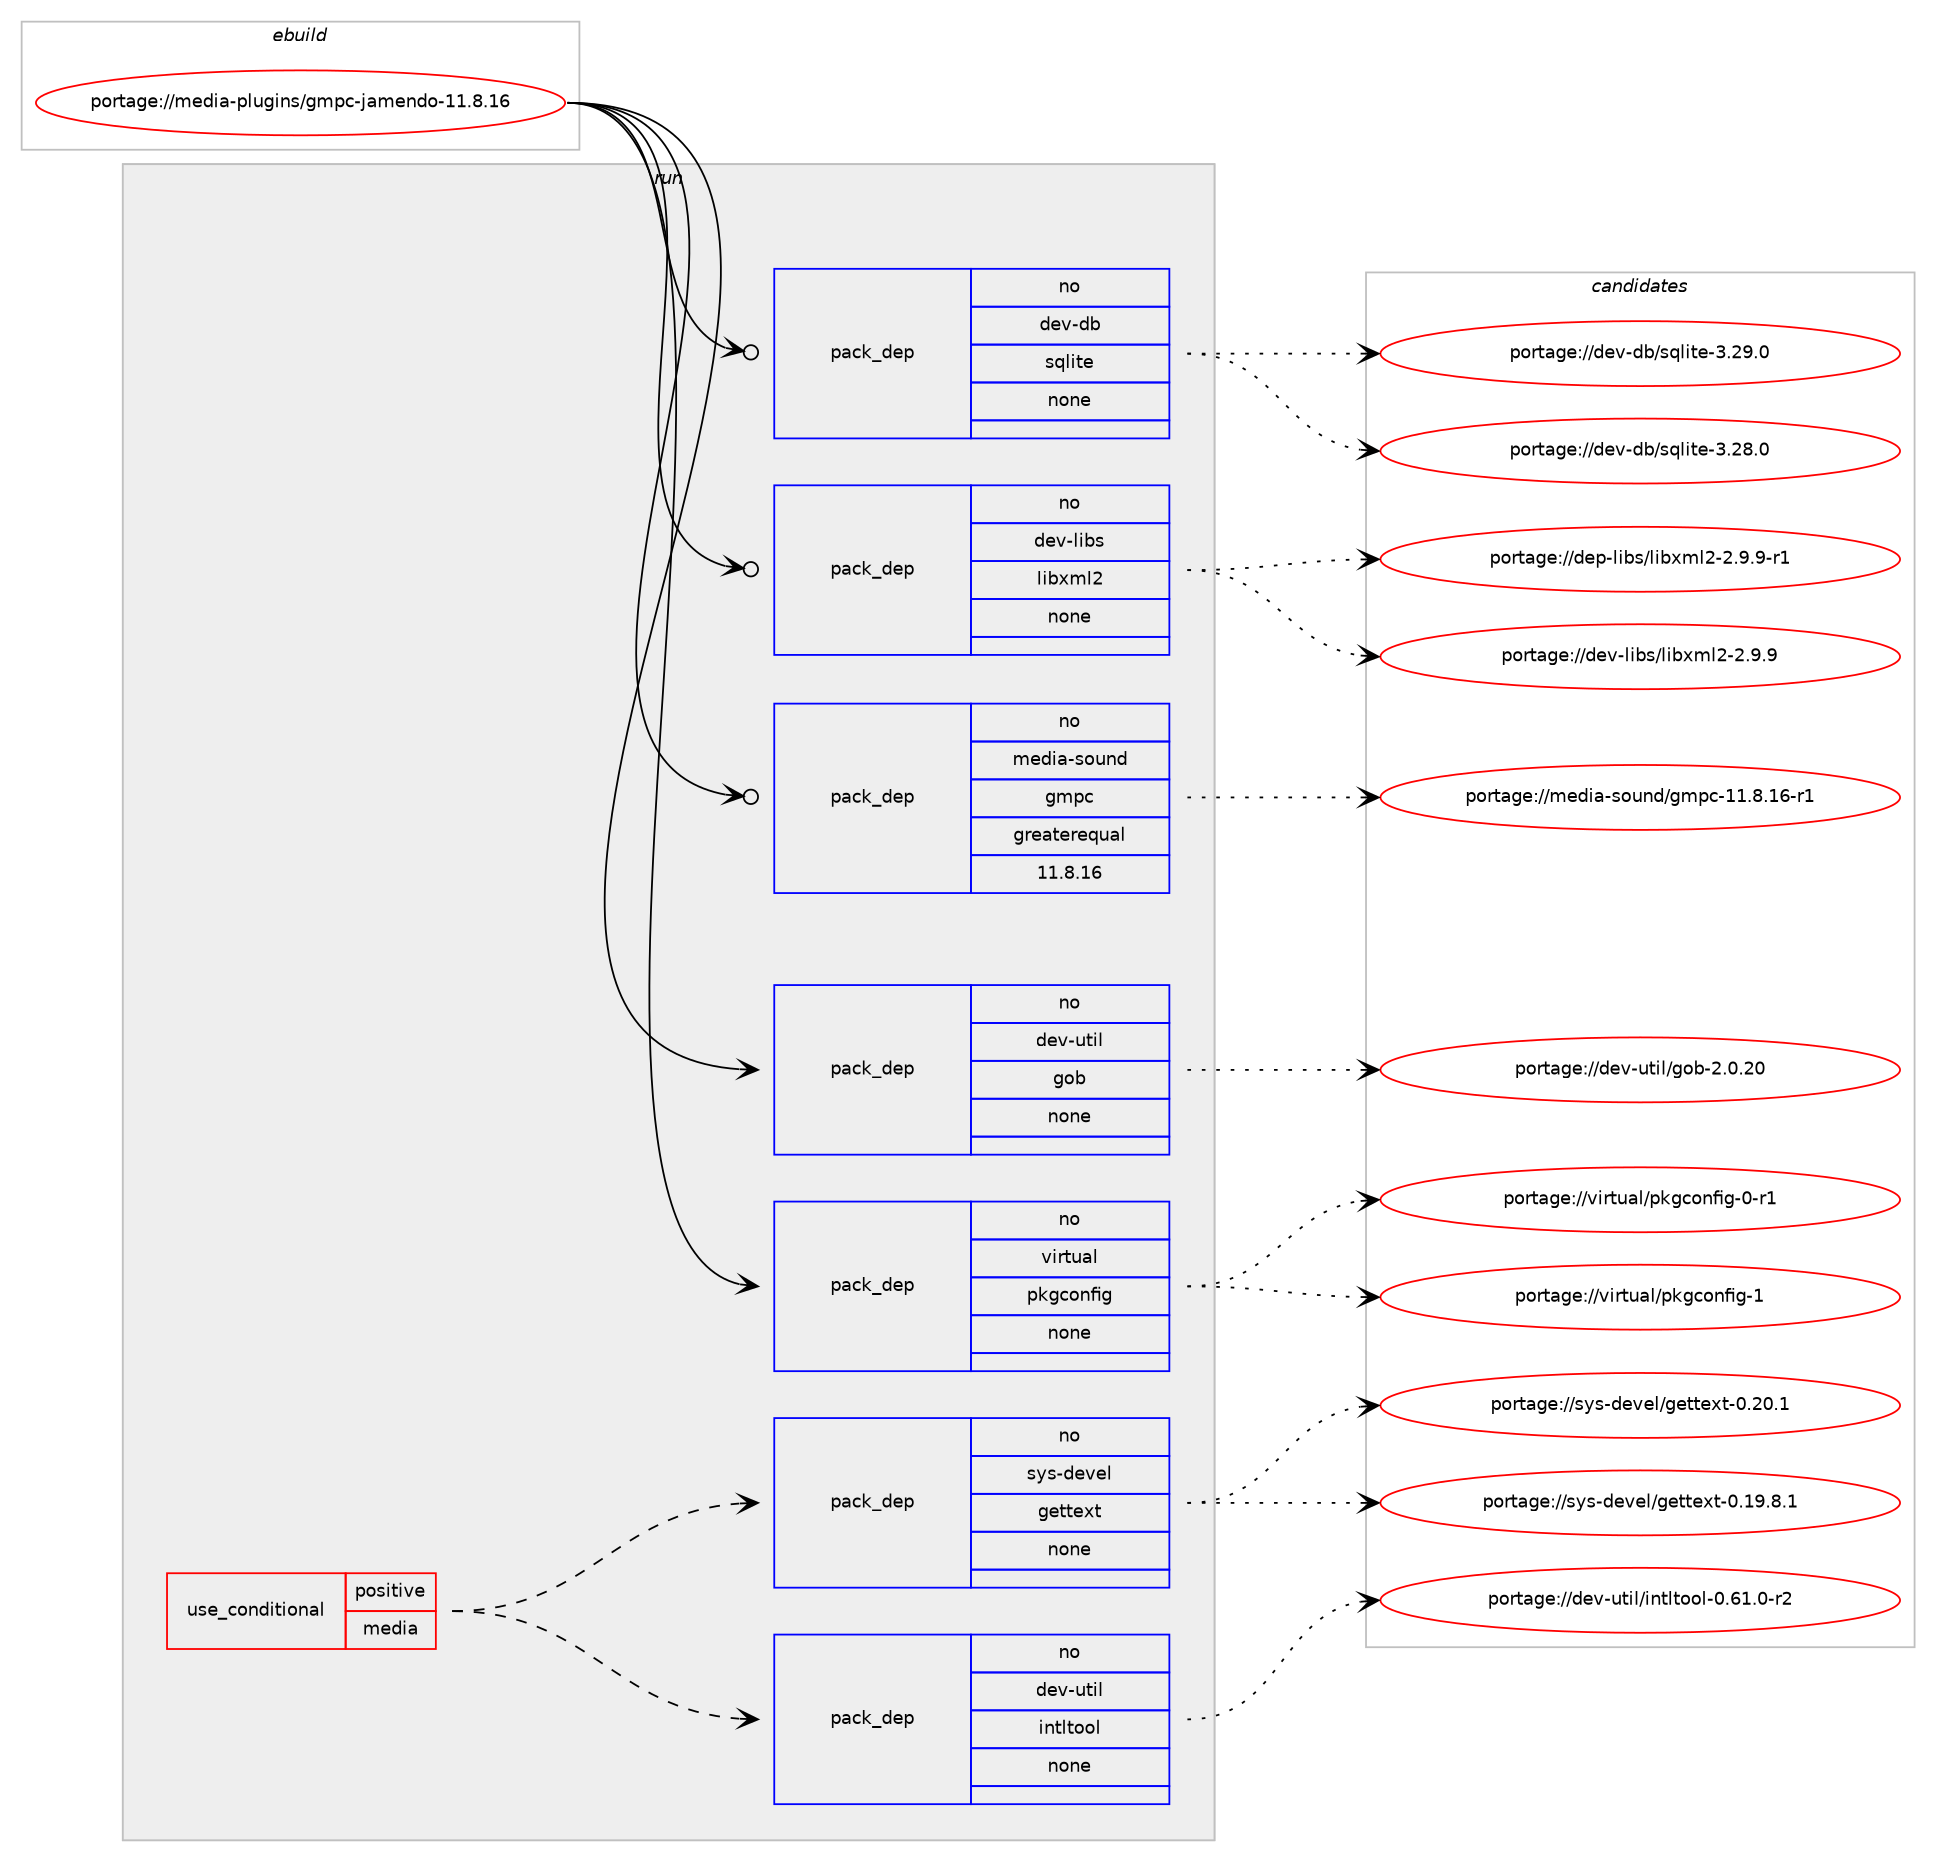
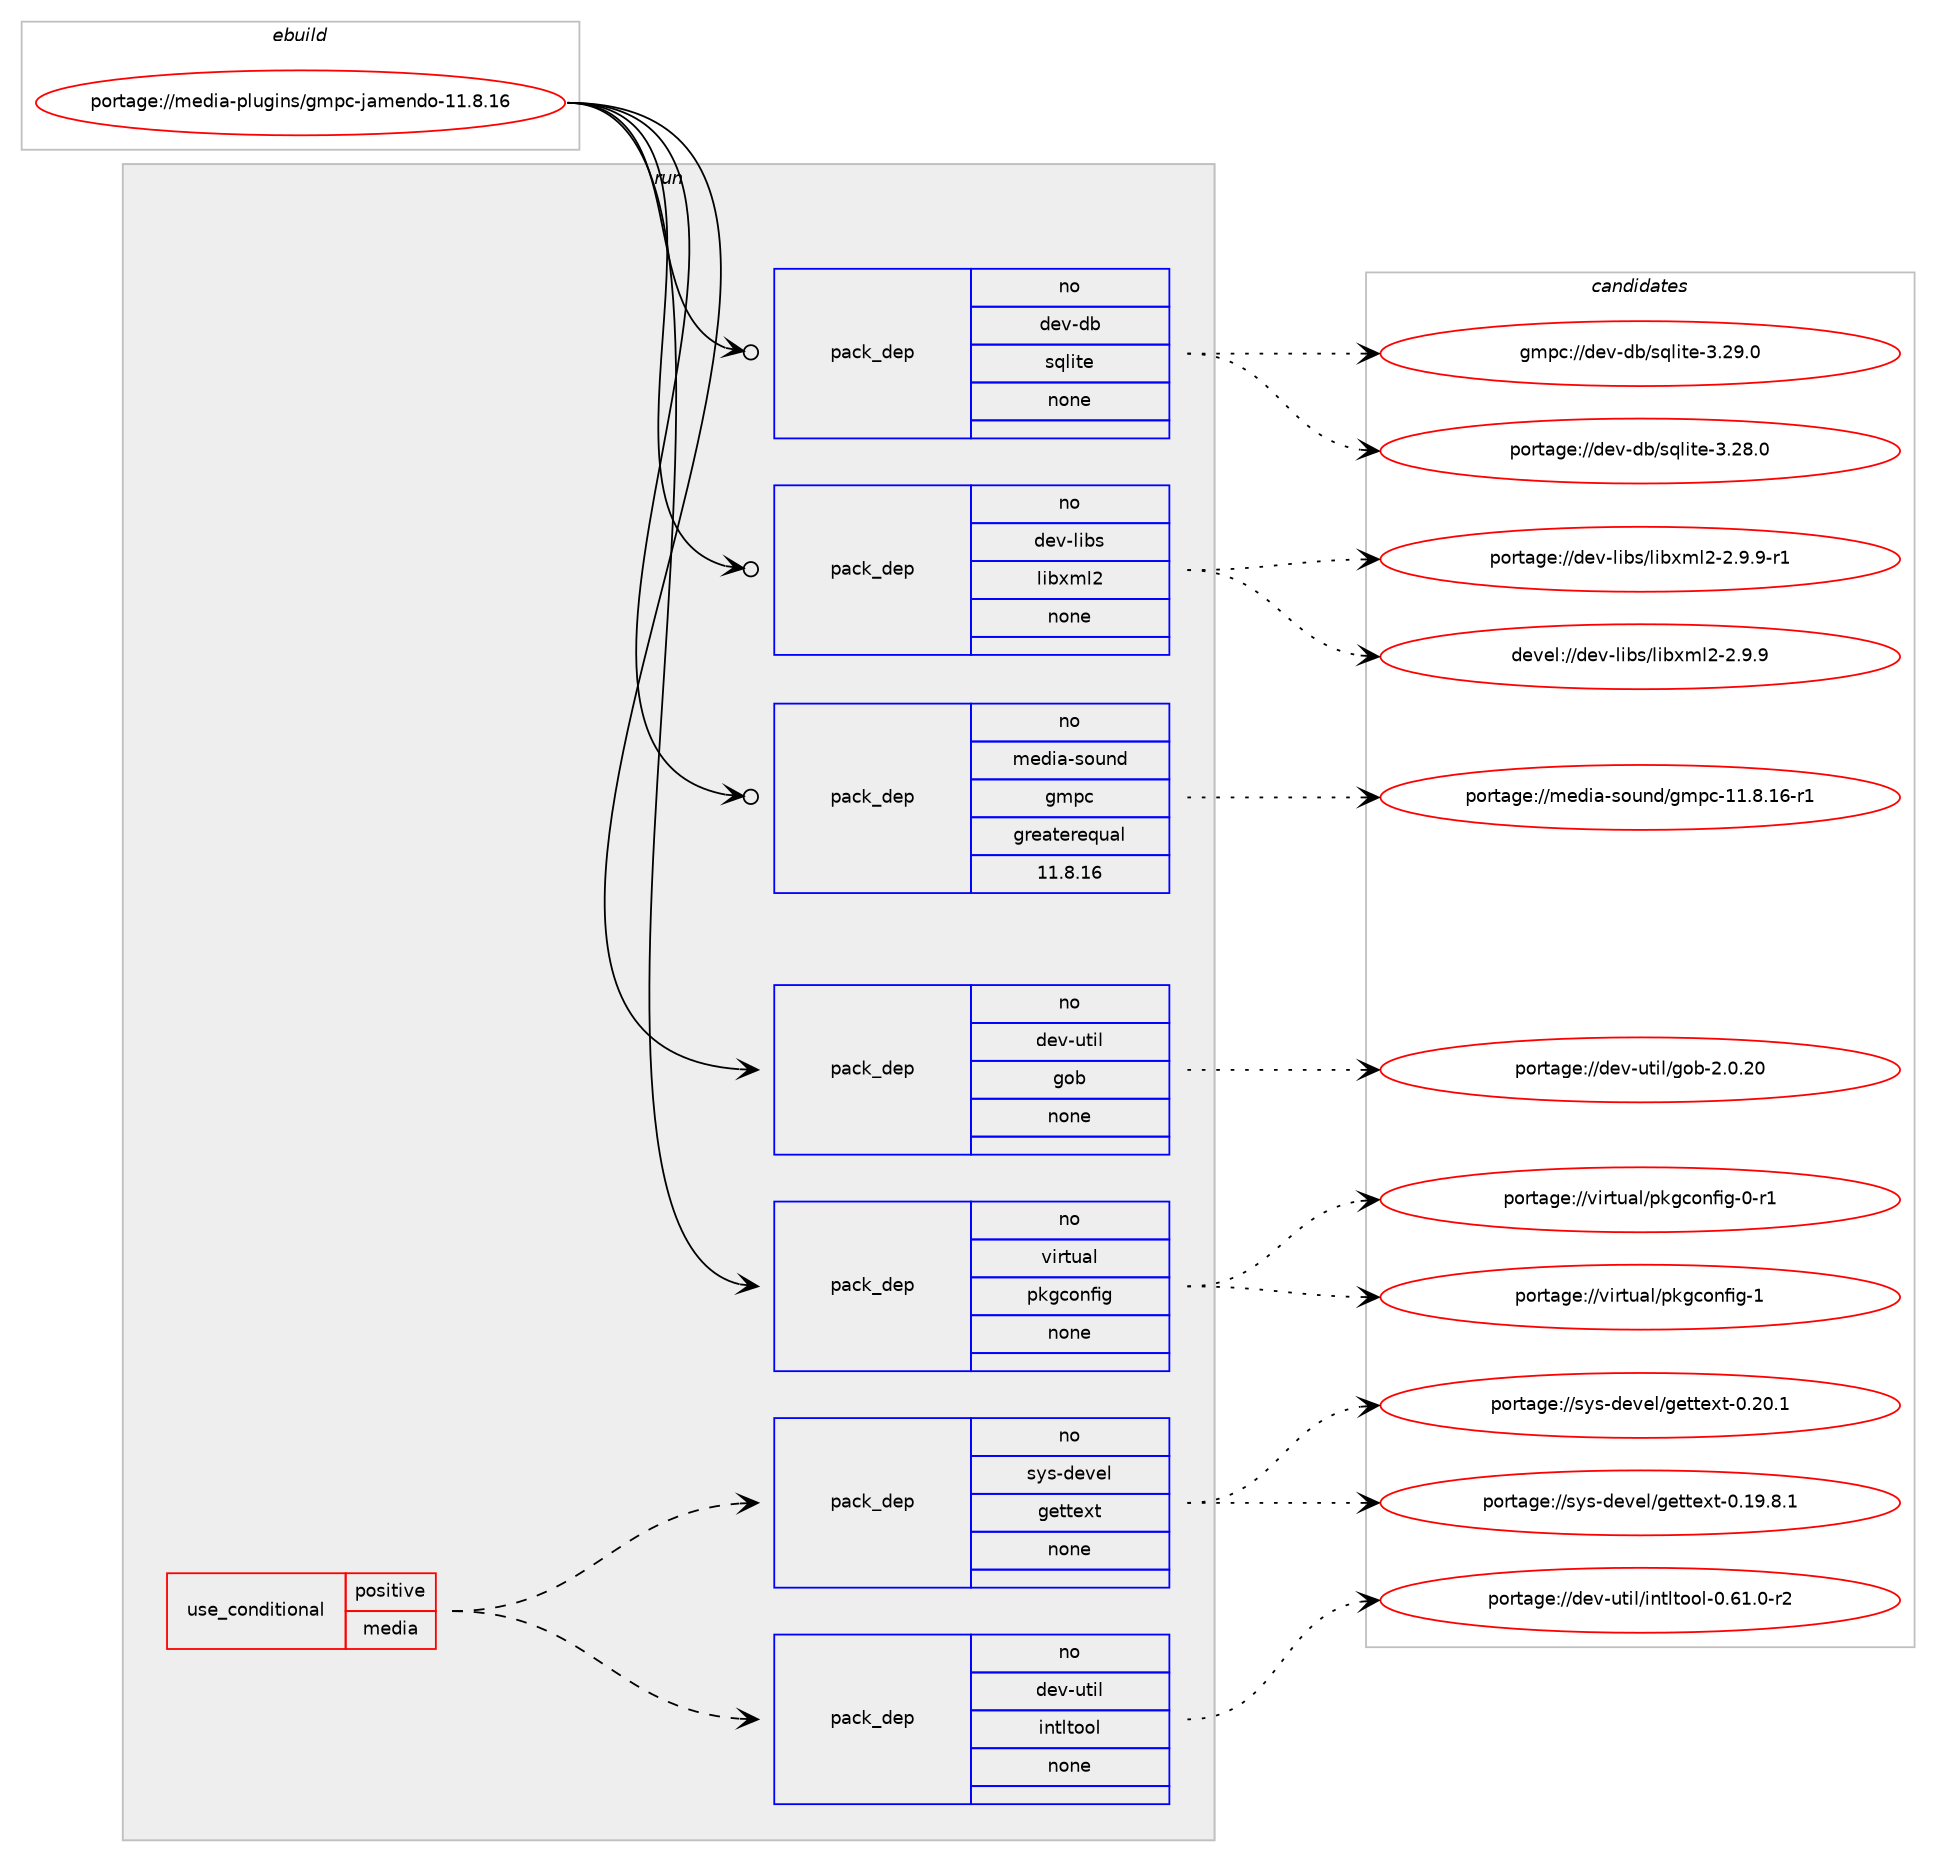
node "portage://dev-db/sqlite-3.29.0": label "portage://dev-db/sqlite-3.29.0" -> "gmpc://dev-db/sqlite-3.29.0"
node "portage://dep-libs/libxml2-2.9.9-r1": label "portage://dep-libs/libxml2-2.9.9-r1" -> "portage://dev-libs/libxml2-2.9.9-r1"
node "portage://dev-libs/libxml2-2.9.9": label "portage://dev-libs/libxml2-2.9.9" -> "devel://dev-libs/libxml2-2.9.9"
